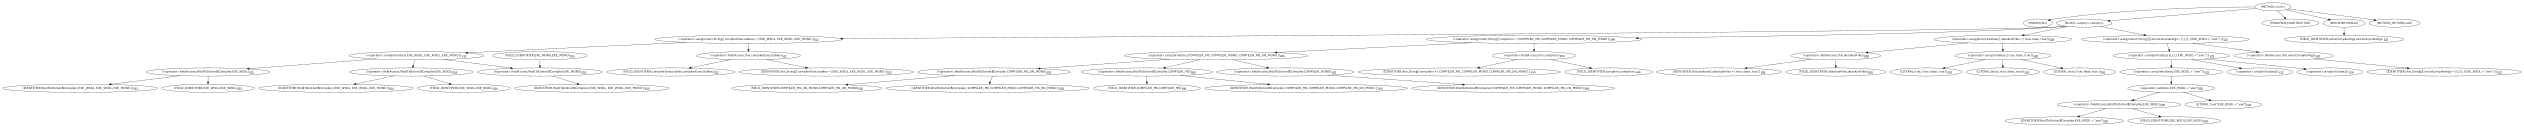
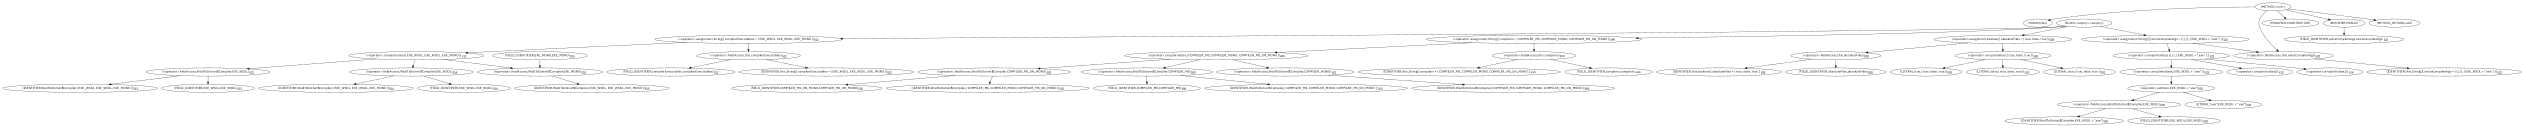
edge "(METHOD,<init>)" -> "(BLOCK,<empty>,<empty>)": now "(METHOD,<init>)" -> "(<operator>.fieldAccess,this.extraCompilerArgs)"
